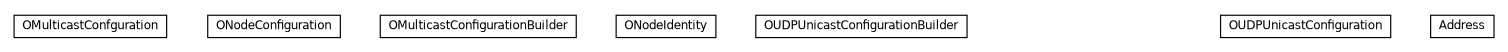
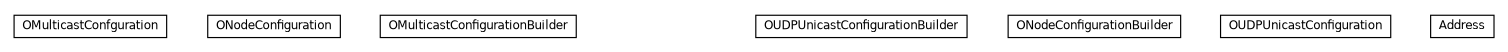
node "ONodeIdentity": removed
node "ONodeConfigurationBuilder": added
